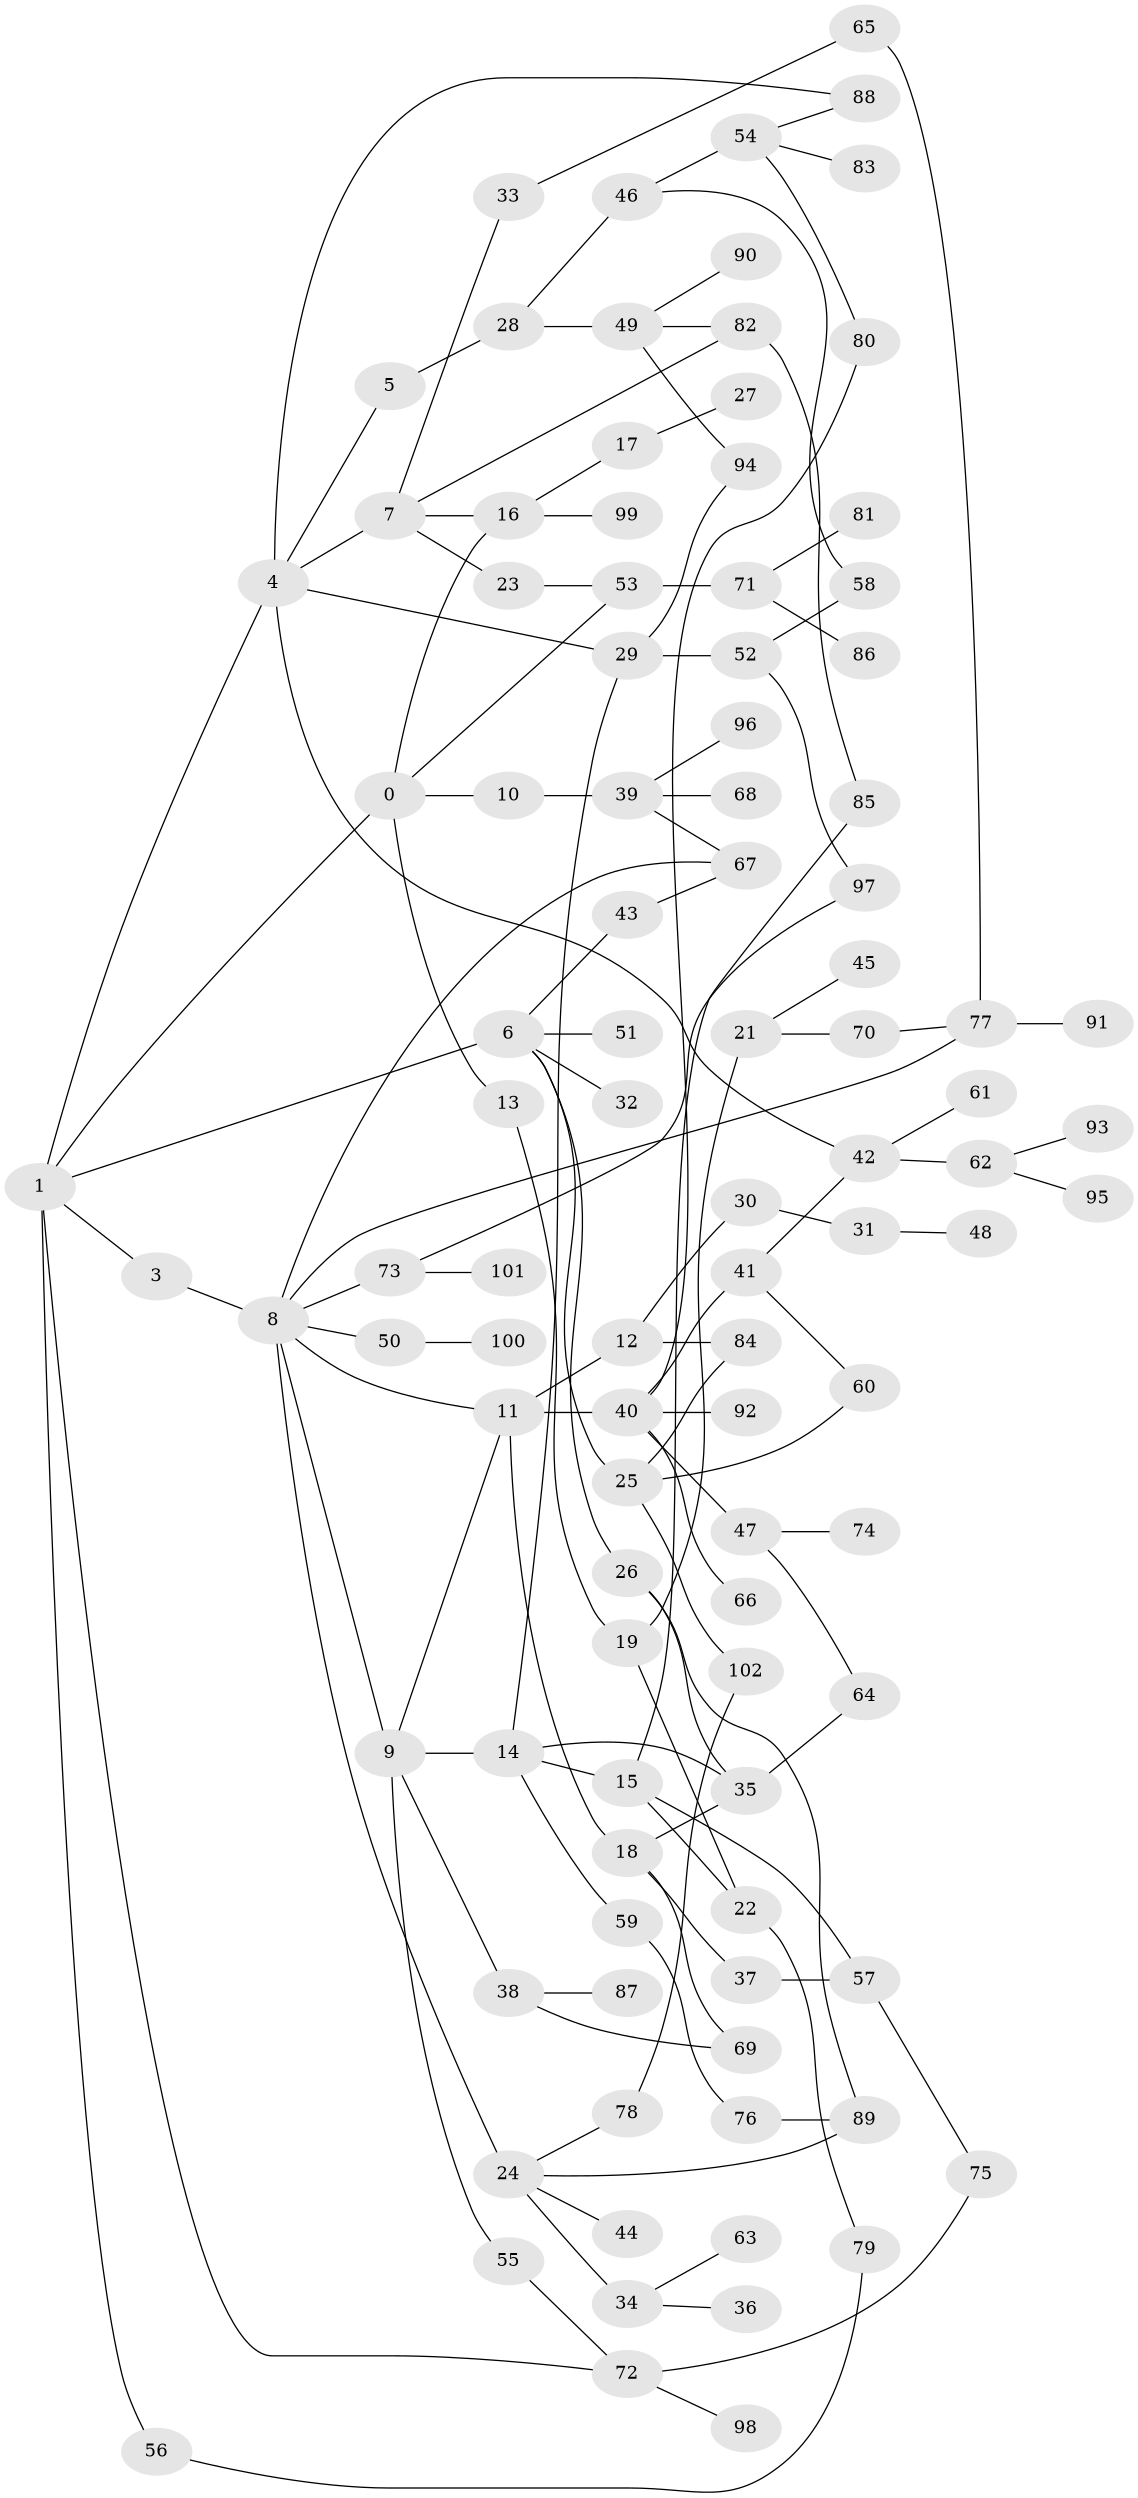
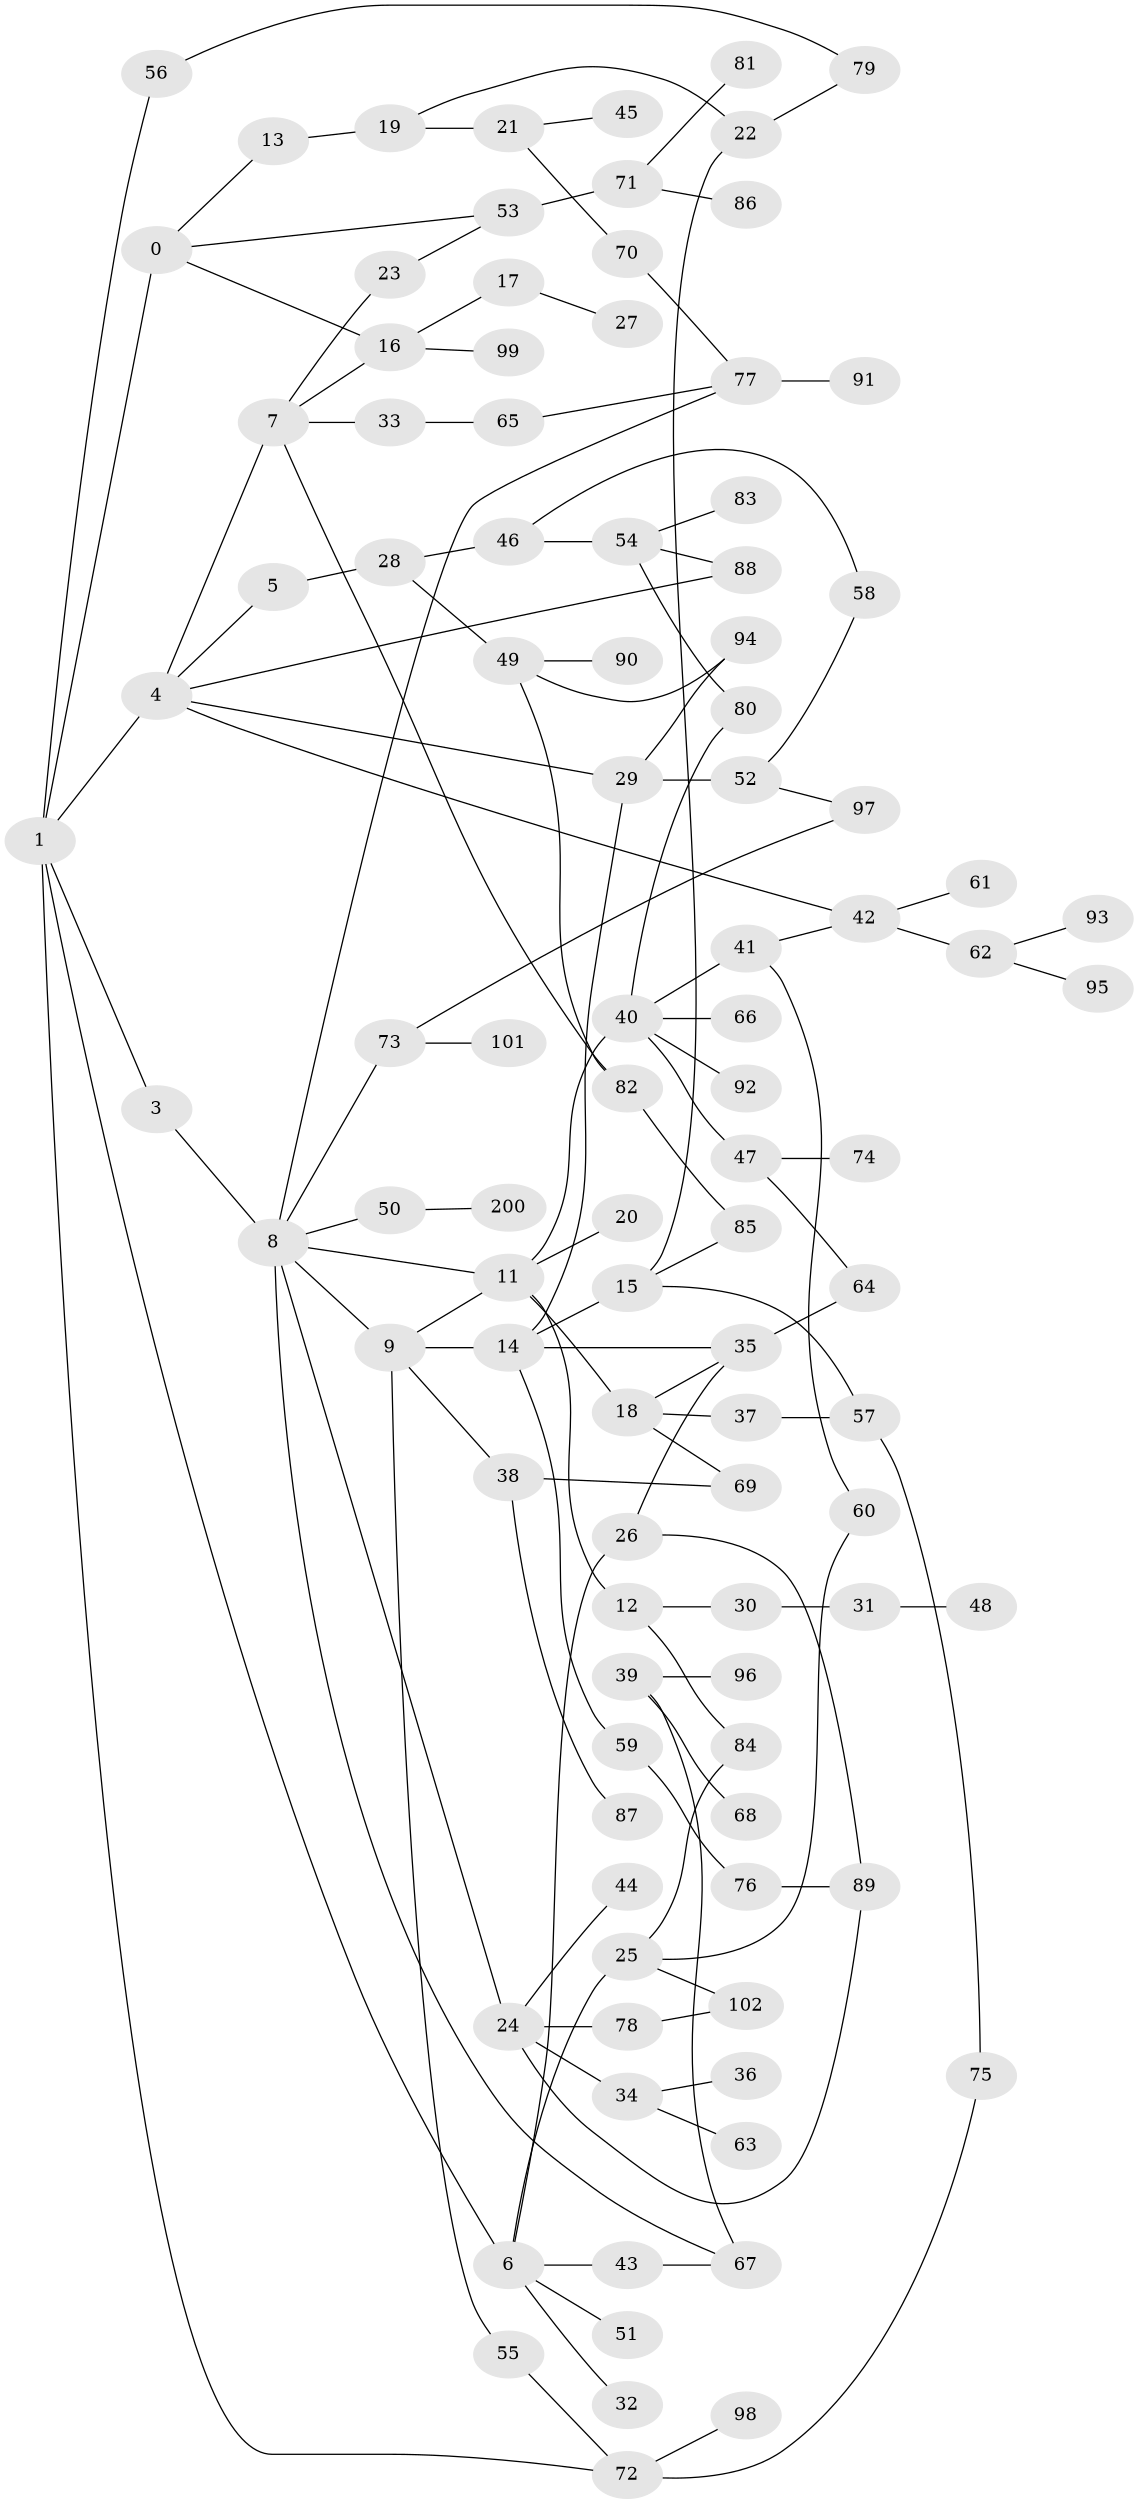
node "10": removed
node "20": added
node "100": label "100" -> "200"
